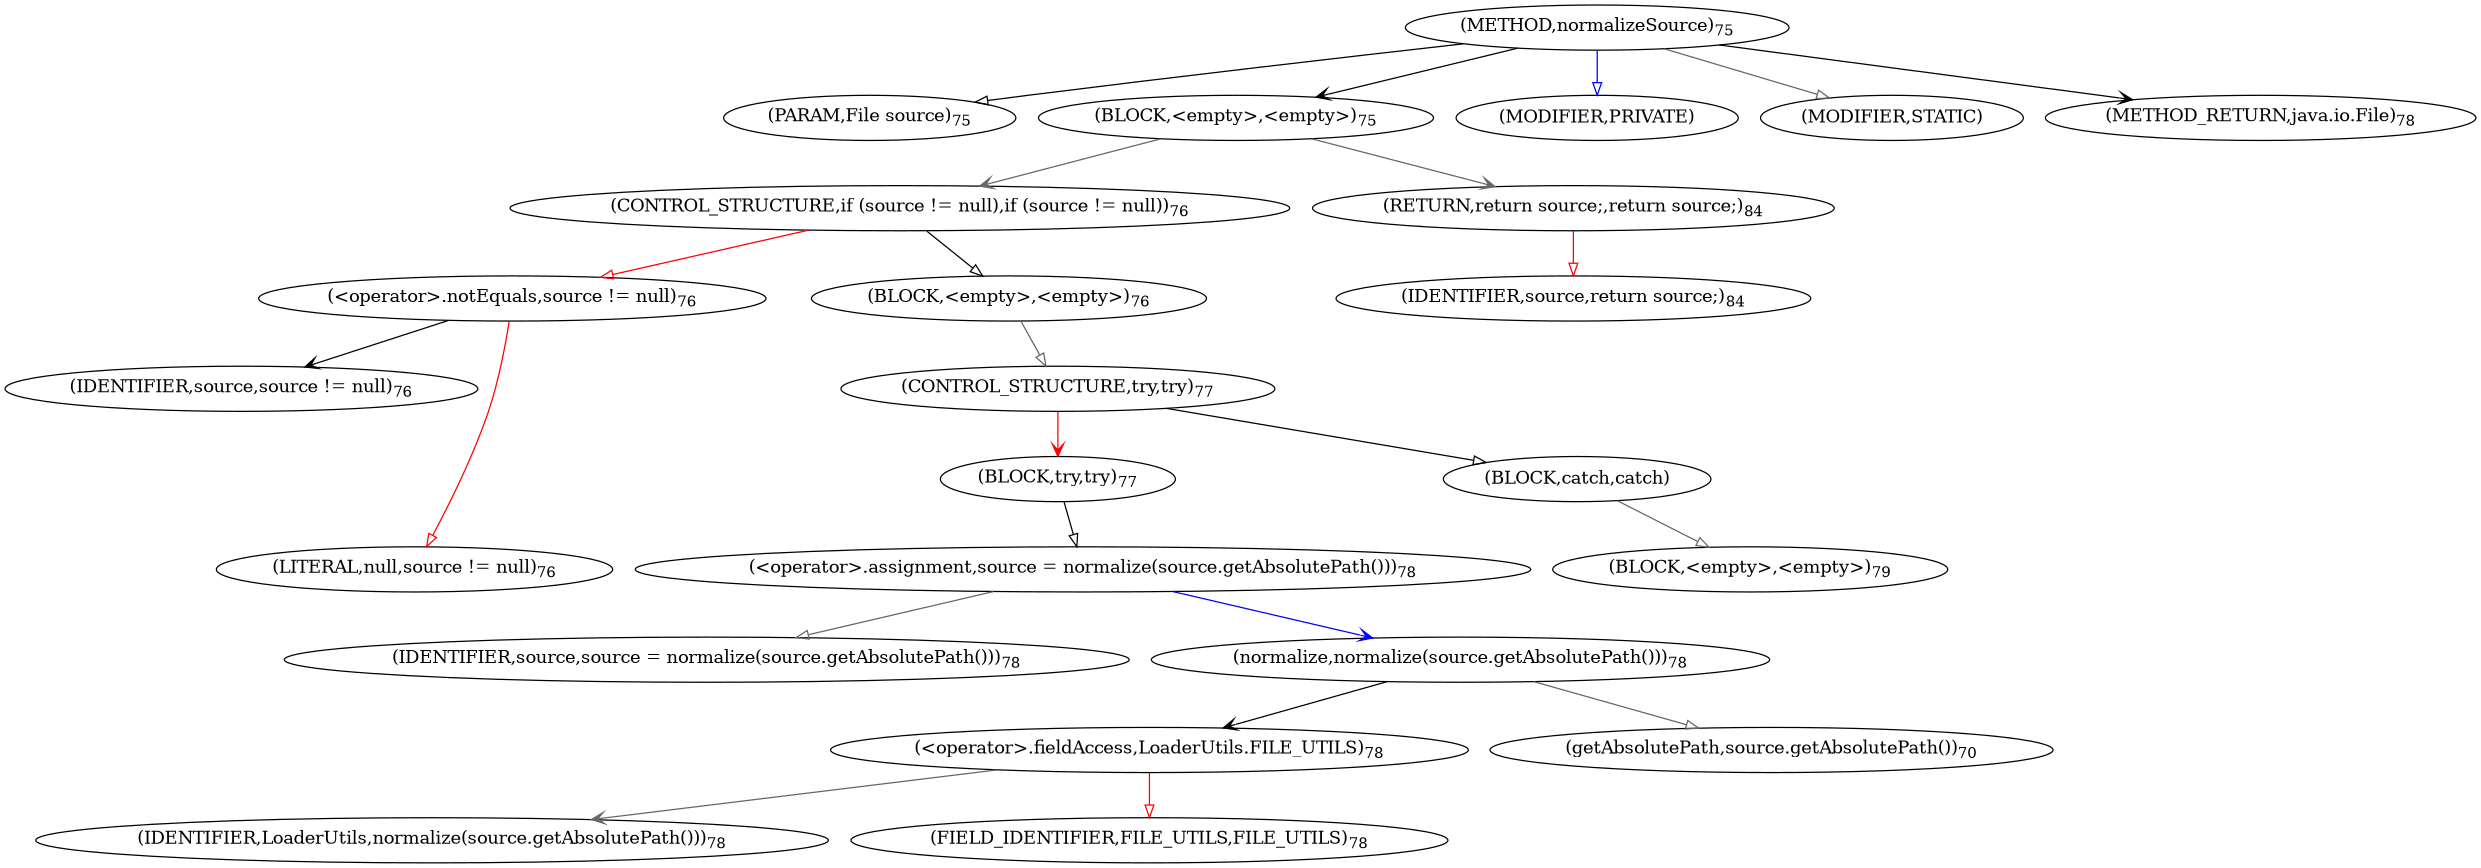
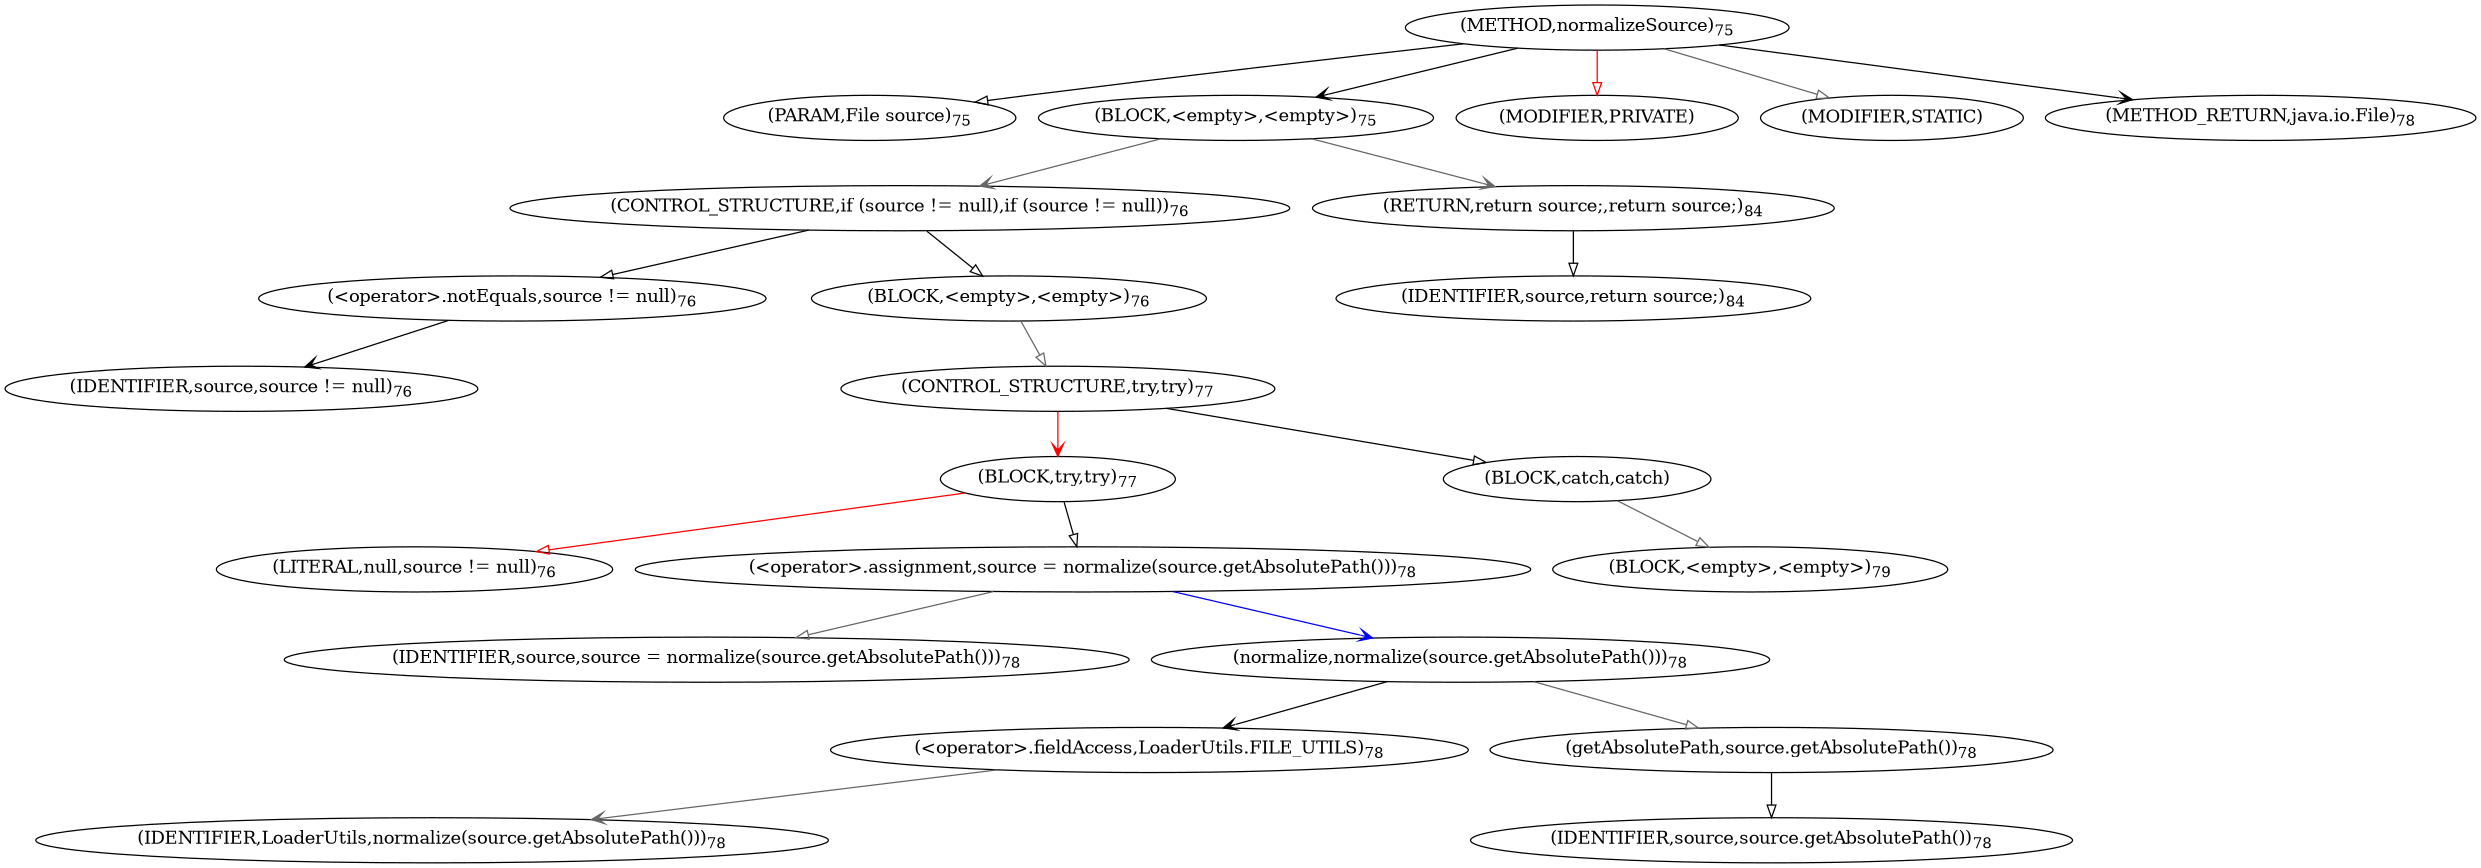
edge "(METHOD,normalizeSource)" -> "(MODIFIER,PRIVATE)": color blue -> red
edge "(RETURN,return source;,return source;)" -> "(IDENTIFIER,source,return source;)": color red -> black
edge "(CONTROL_STRUCTURE,if (source != null),if (source != null))" -> "(<operator>.notEquals,source != null)": color red -> black
edge "(<operator>.notEquals,source != null)" -> "(LITERAL,null,source != null)": now "(BLOCK,try,try)" -> "(LITERAL,null,source != null)"
node "(getAbsolutePath,source.getAbsolutePath())": text "70" -> "78"
node "(FIELD_IDENTIFIER,FILE_UTILS,FILE_UTILS)": removed
node "(IDENTIFIER,source,source.getAbsolutePath())": added
